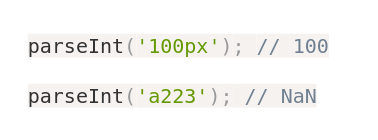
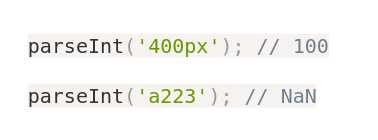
node "parseInt('100px'); // 100": label "parseInt('100px'); // 100" -> "parseInt('400px'); // 100"
